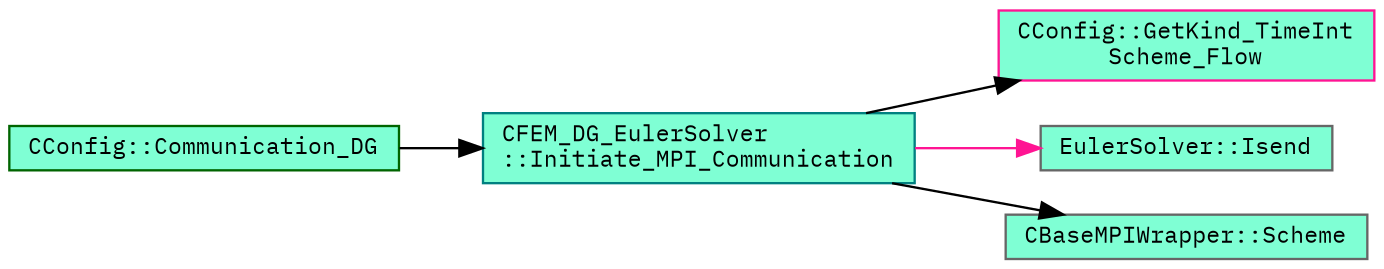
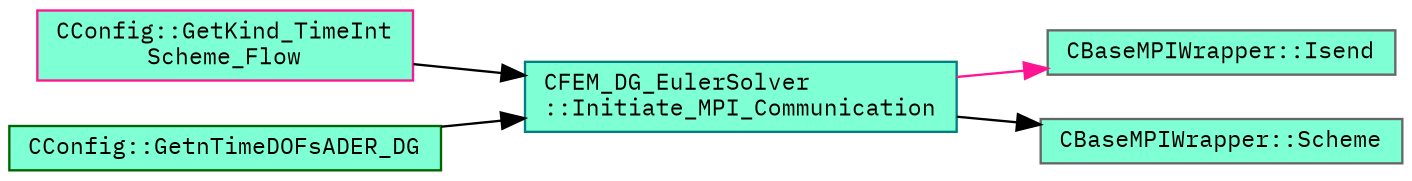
edge "CFEM_DG_EulerSolver ::Initiate_MPI_Communication" -> "CConfig::GetKind_TimeInt Scheme_Flow": reversed
node "CConfig::Communication_DG": label "CConfig::Communication_DG" -> "CConfig::GetnTimeDOFsADER_DG"
node "EulerSolver::Isend": label "EulerSolver::Isend" -> "CBaseMPIWrapper::Isend"
